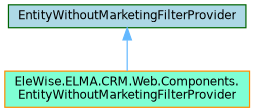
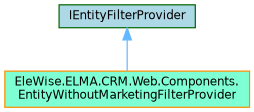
node "EntityWithoutMarketingFilterProvider": label "EntityWithoutMarketingFilterProvider" -> "IEntityFilterProvider"
